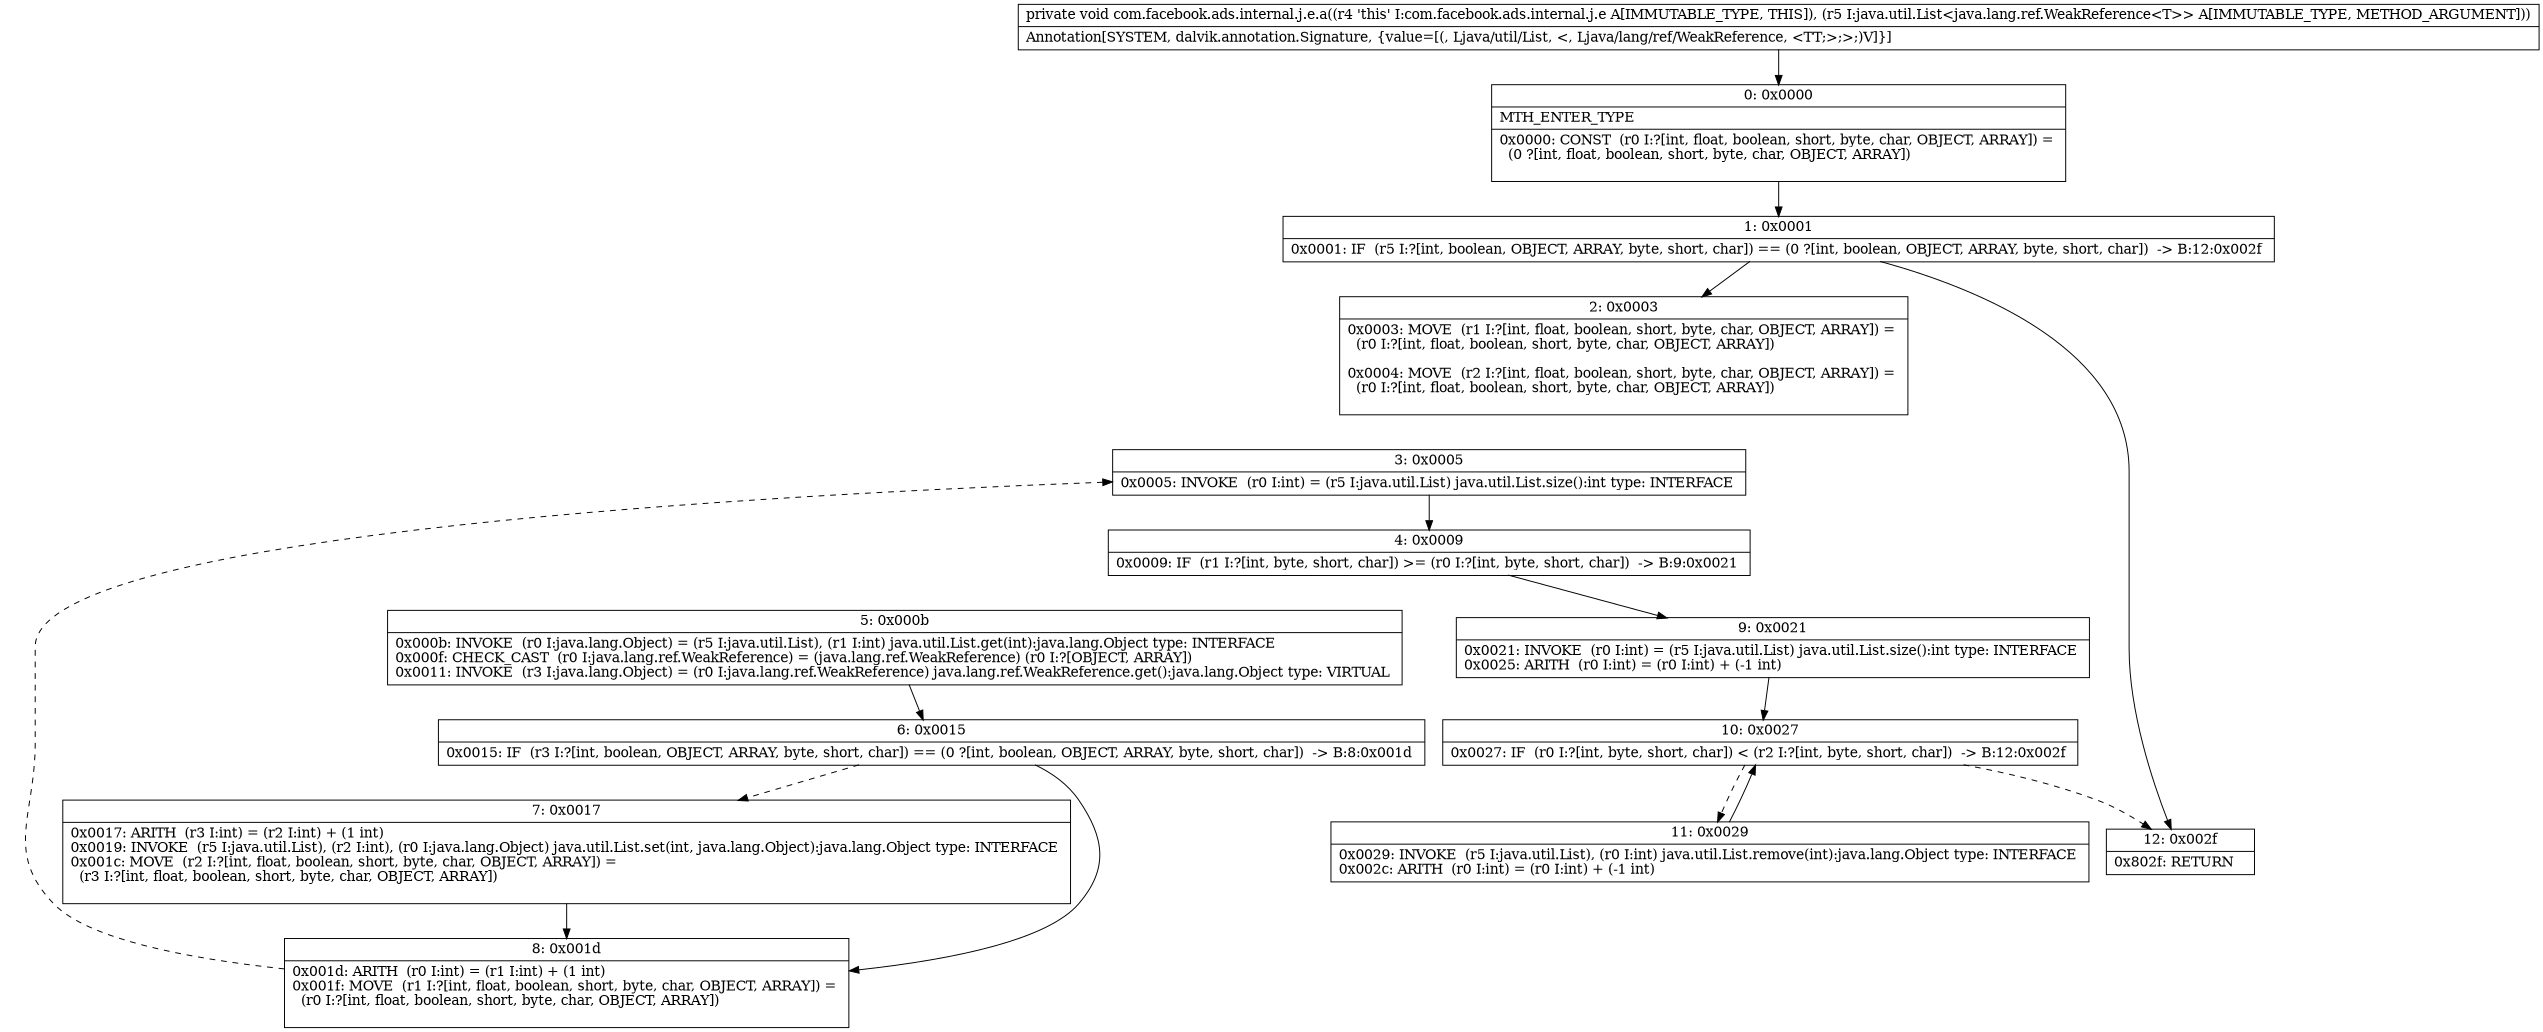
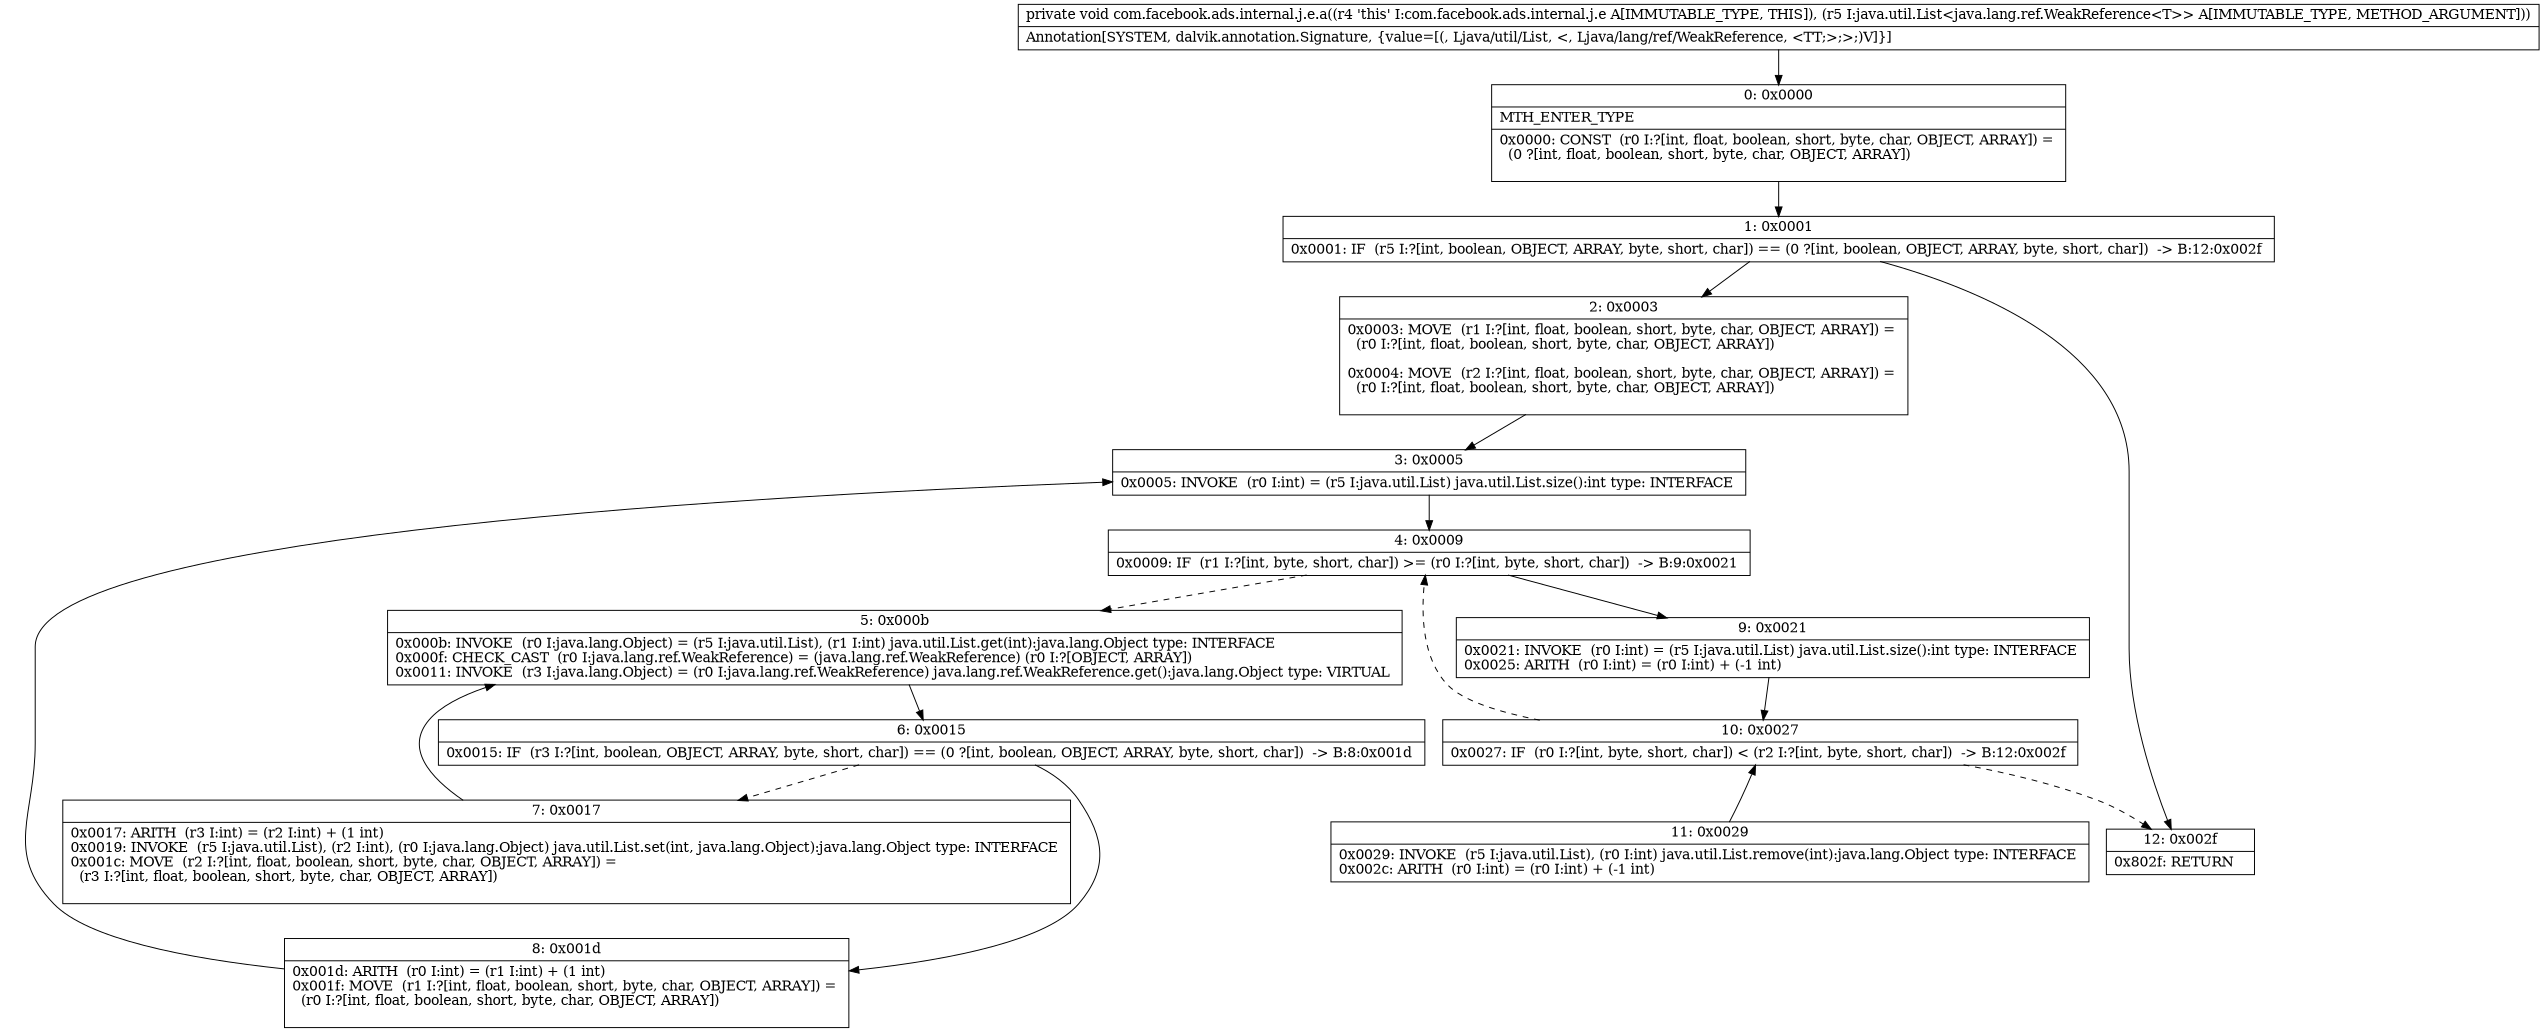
edge "2: 0x0003" -> "3: 0x0005": added
edge "8: 0x001d" -> "3: 0x0005": style dashed -> solid
edge "4: 0x0009" -> "5: 0x000b": added
edge "10: 0x0027" -> "11: 0x0029": now "10: 0x0027" -> "4: 0x0009"
edge "7: 0x0017" -> "8: 0x001d": now "7: 0x0017" -> "5: 0x000b"
